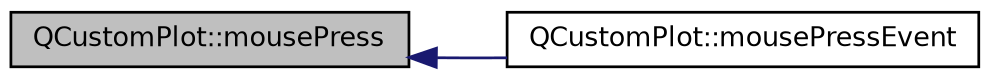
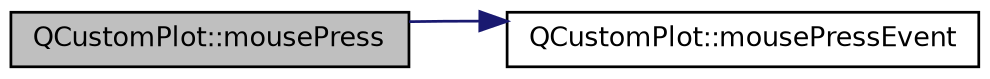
edge "QCustomPlot::mousePressEvent" -> "QCustomPlot::mousePress": reversed
